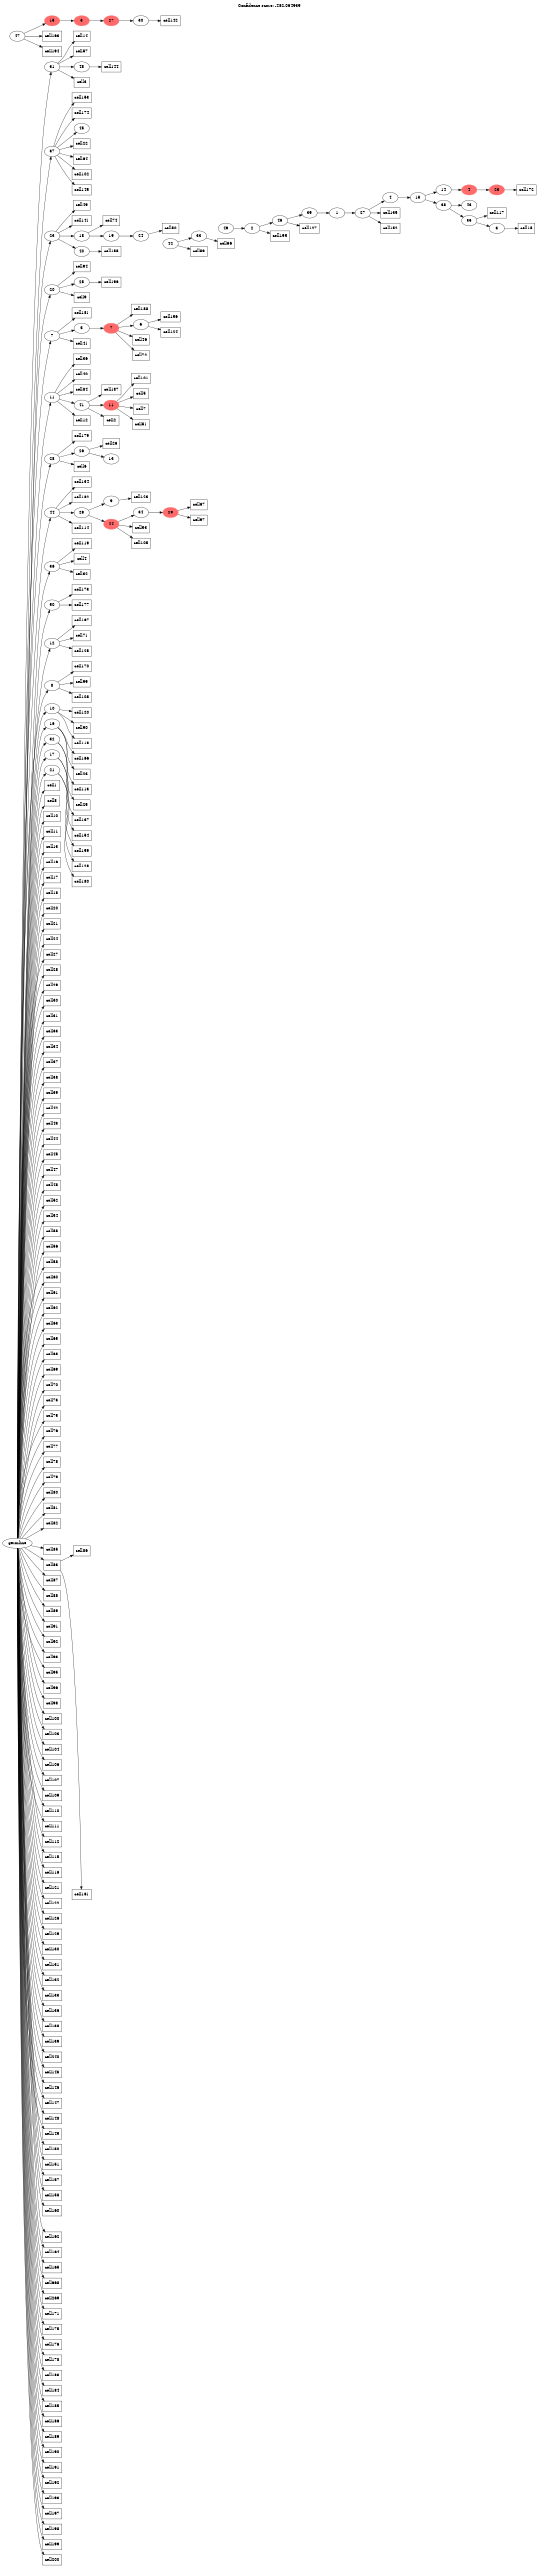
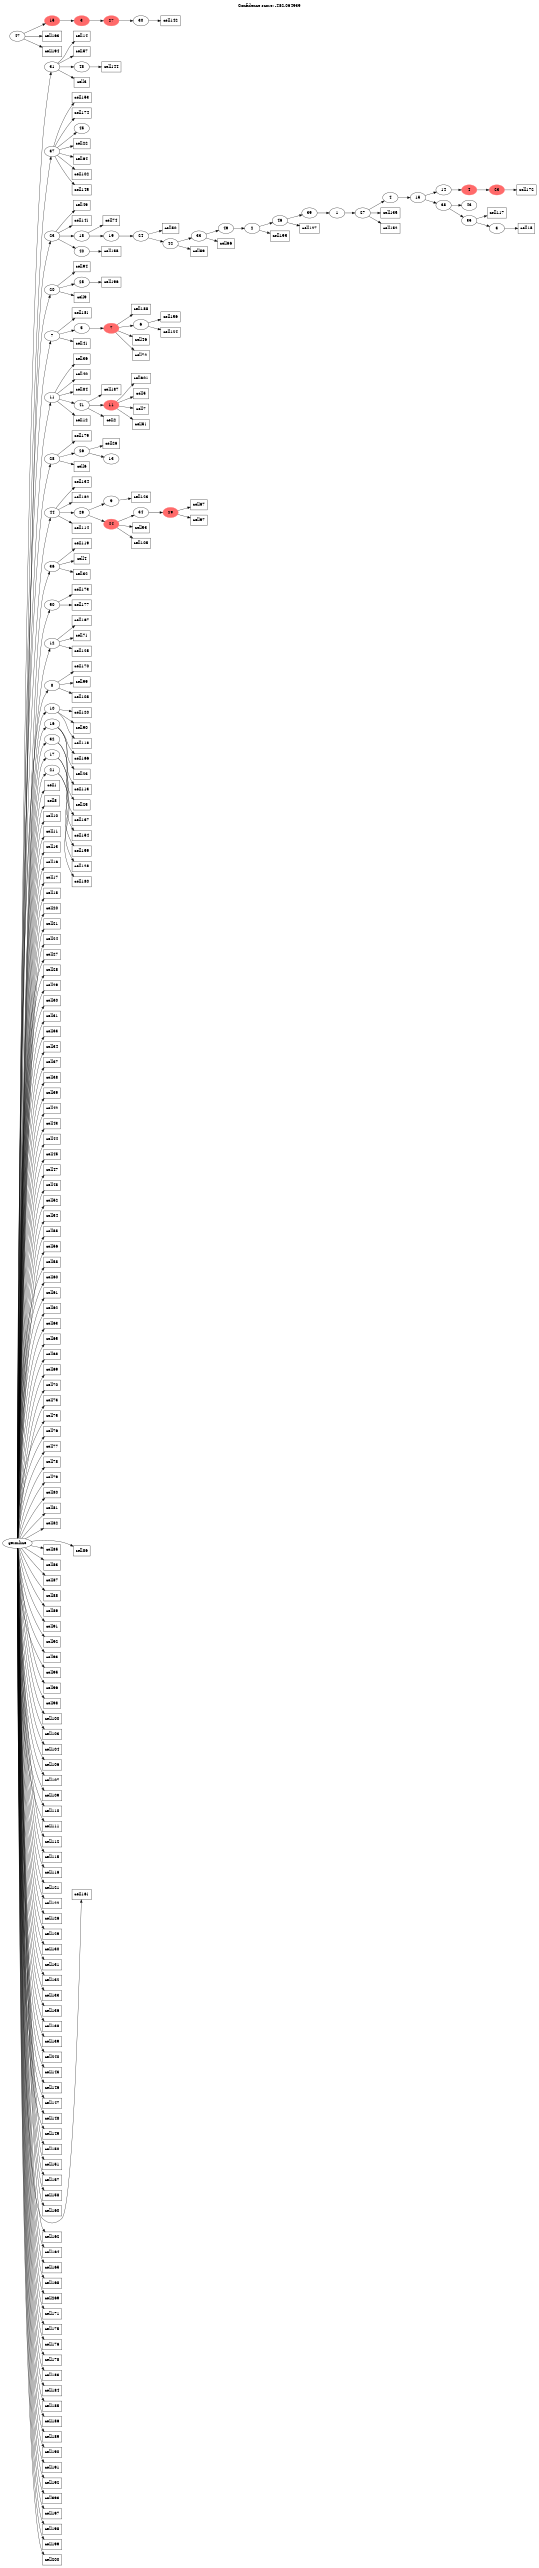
edge "33" -> "49": added
edge "24" -> "42": added
node "cell101": label "cell101" -> "cell601"
edge "cell83" -> "cell86": now "germline" -> "cell86"
edge "cell83" -> "cell161": now "germline" -> "cell161"
node "cell668": label "cell668" -> "cell168"
node "cell193": label "cell193" -> "cell393"
